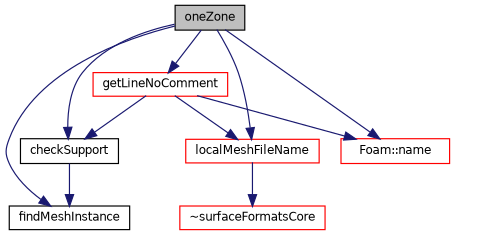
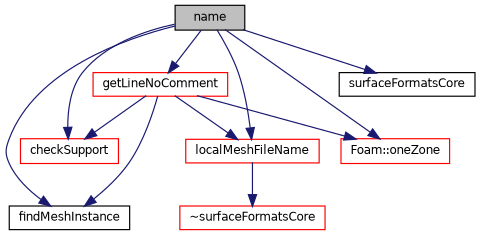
node "oneZone": label "oneZone" -> "name"
node "surfaceFormatsCore": added
node "checkSupport": color black -> red
node "Foam::name": label "Foam::name" -> "Foam::oneZone"
edge "checkSupport" -> "findMeshInstance": now "getLineNoComment" -> "findMeshInstance"
